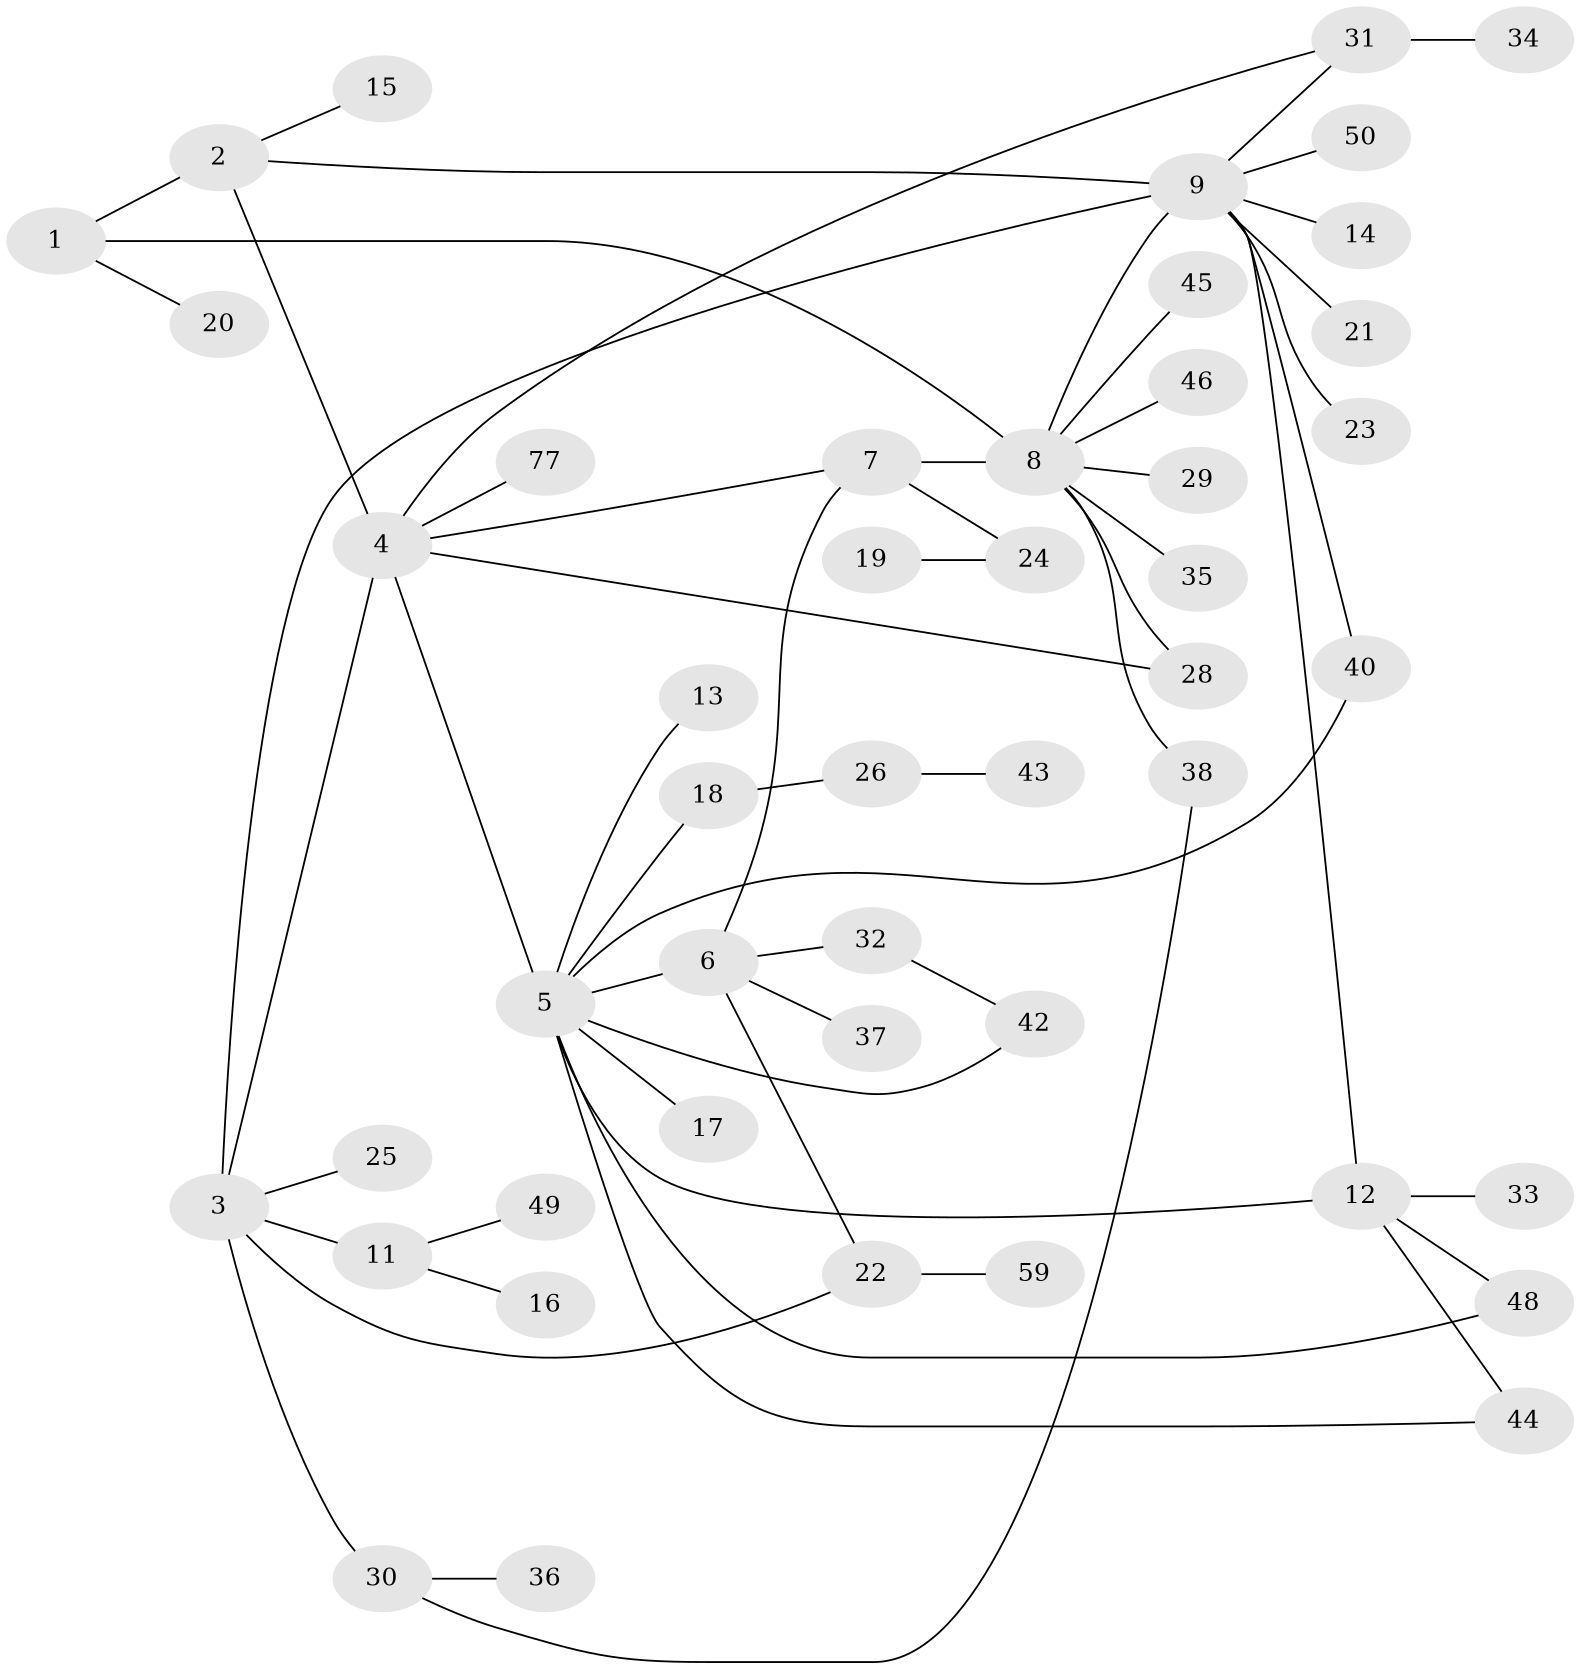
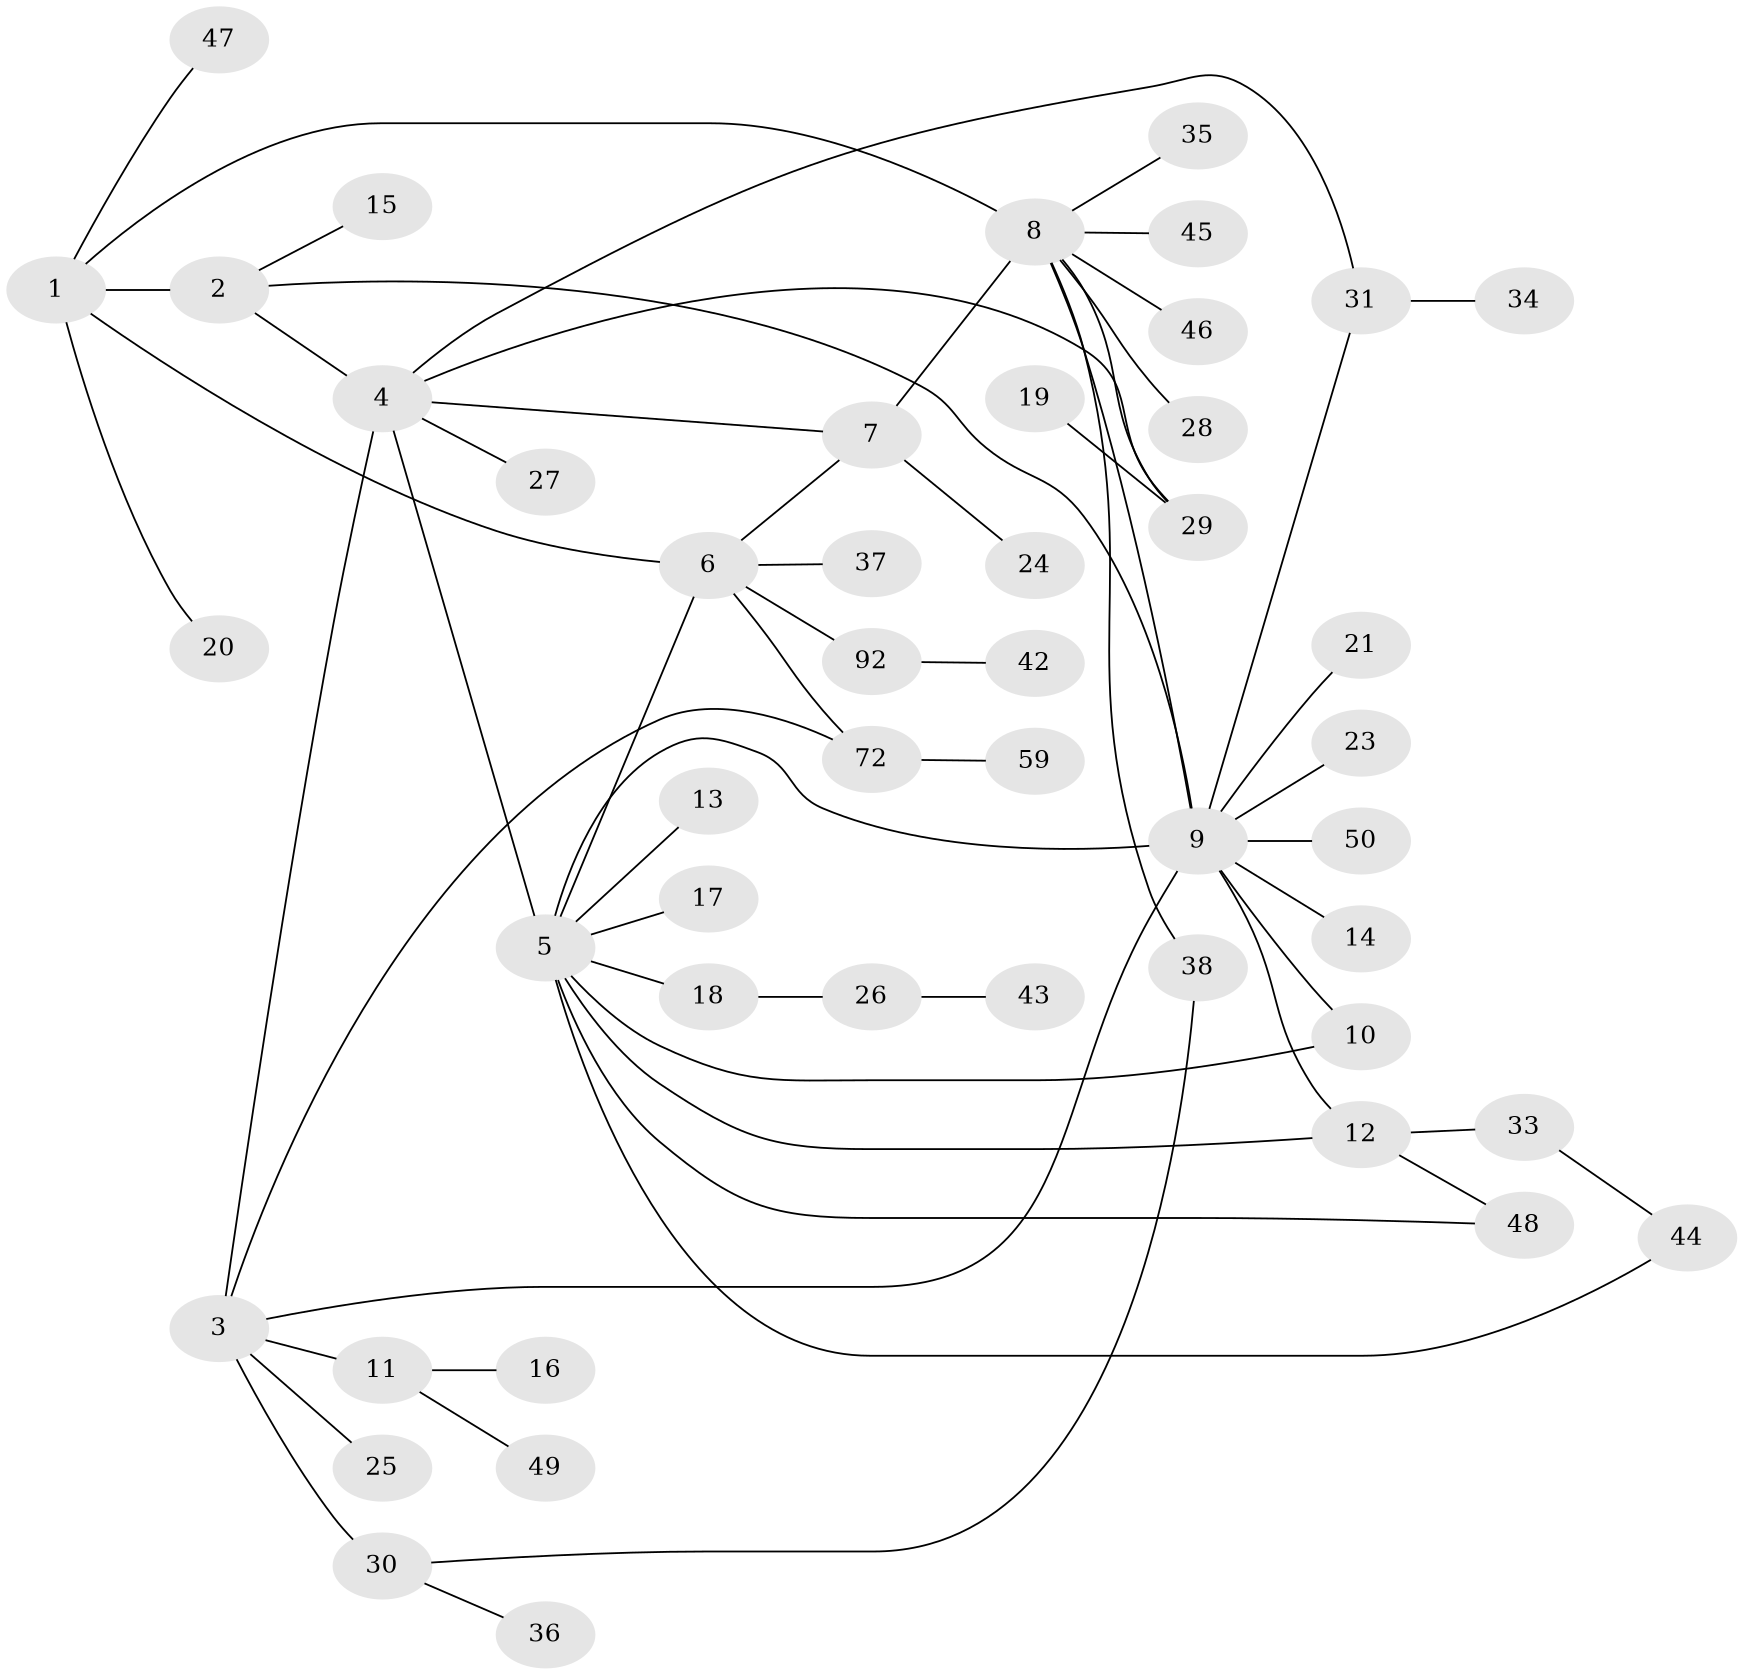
node "47": added
node "77": label "77" -> "27"
edge "1" -- "6": added
edge "19" -- "24": now "19" -- "29"
edge "4" -- "28": now "4" -- "29"
node "40": label "40" -> "10"
node "32": label "32" -> "92"
edge "5" -- "42": now "5" -- "9"
node "22": label "22" -> "72"
edge "12" -- "44": now "33" -- "44"
